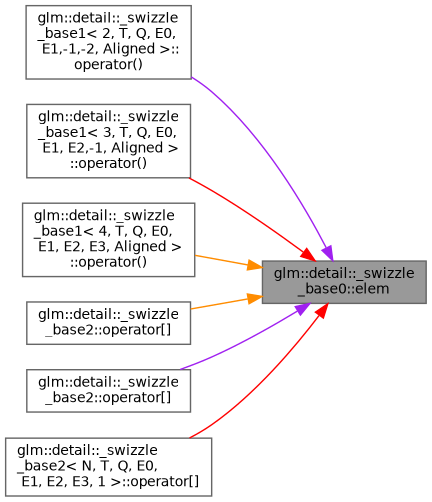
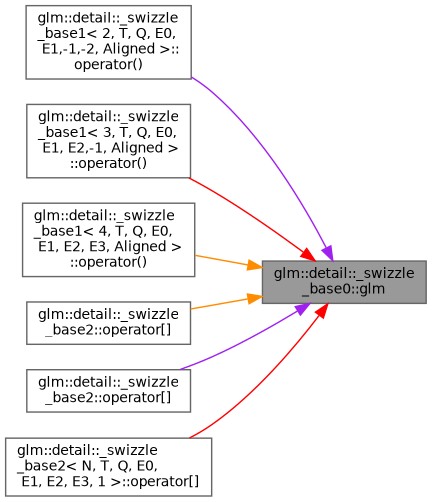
node "glm::detail::_swizzle _base0::elem": label "glm::detail::_swizzle _base0::elem" -> "glm::detail::_swizzle _base0::glm"
